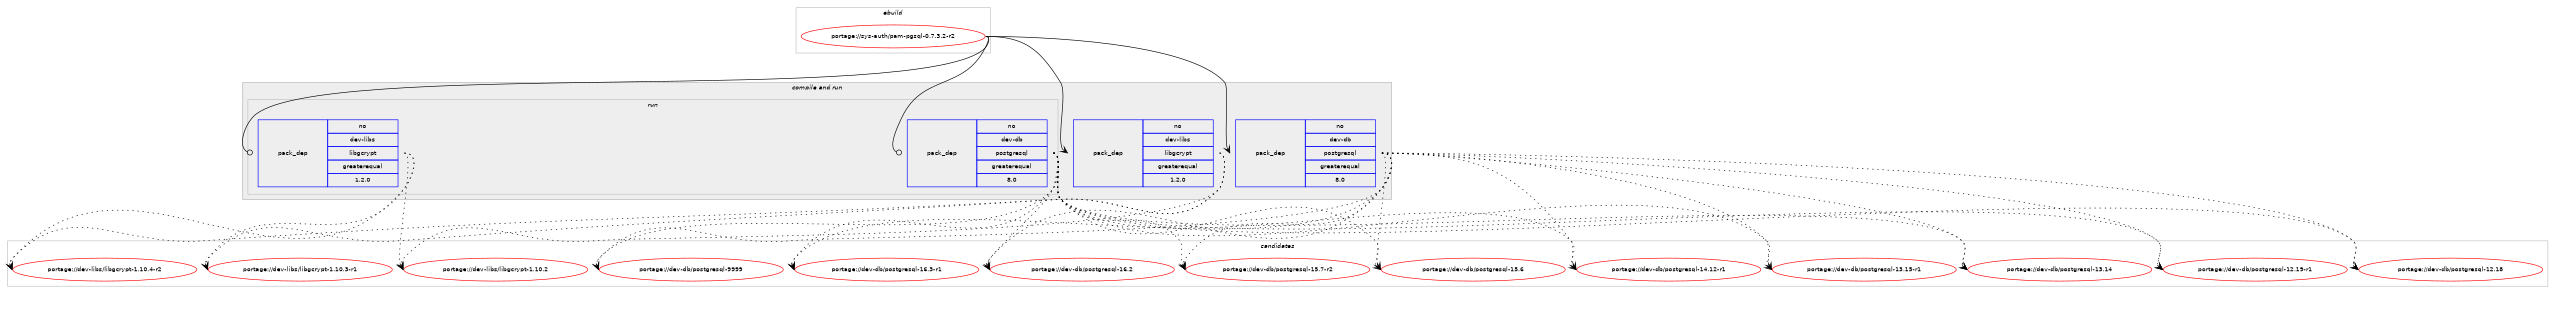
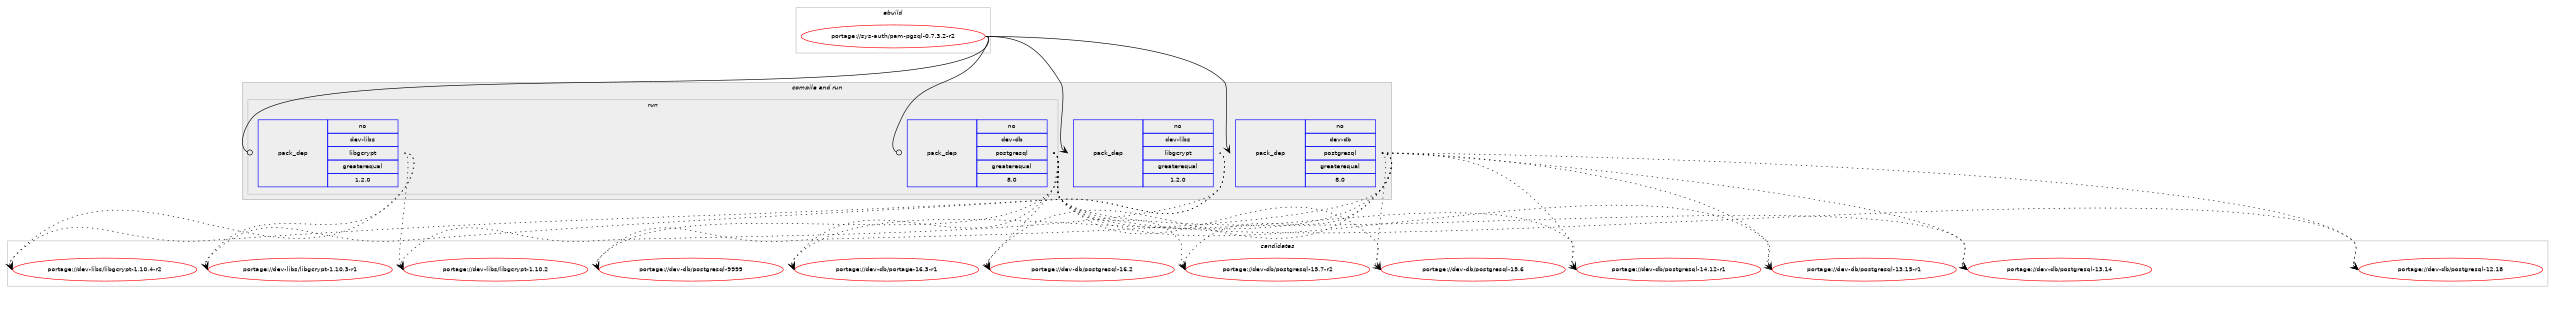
node "portage://dev-db/postgresql-16.3-r1": label "portage://dev-db/postgresql-16.3-r1" -> "portage://dev-db/portage-16.3-r1"
node "portage://dev-db/postgresql-12.19-r1": removed
